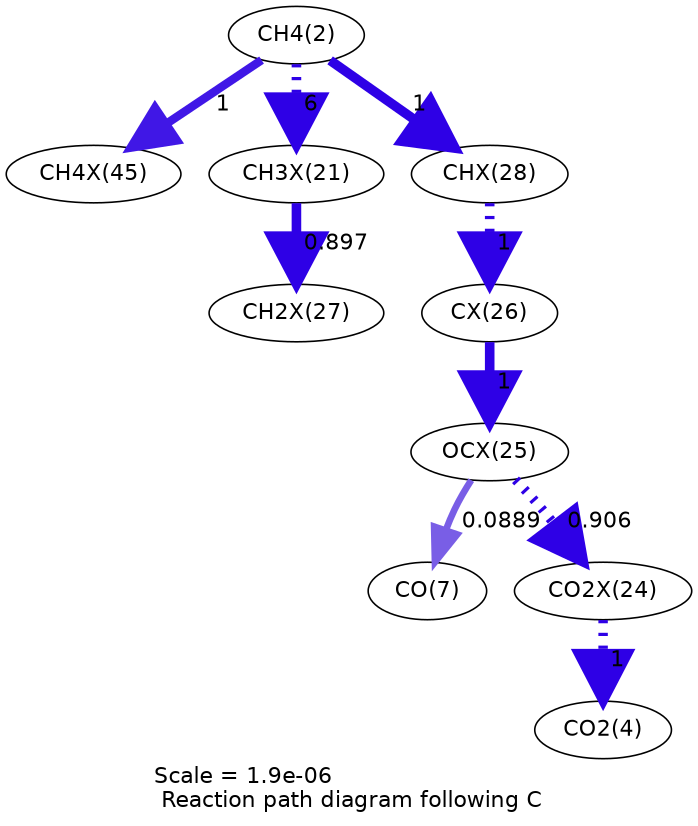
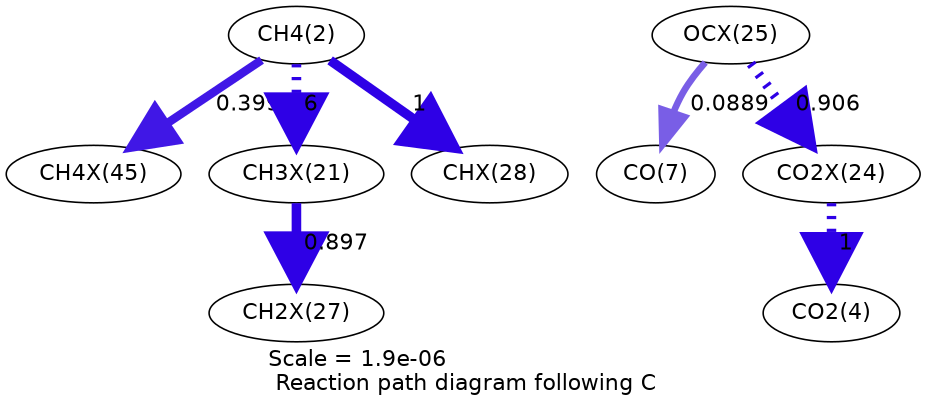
edge "CH4(2)" -> "CH4X(45)": label " 1" -> " 0.399"
node "CX(26)": removed
